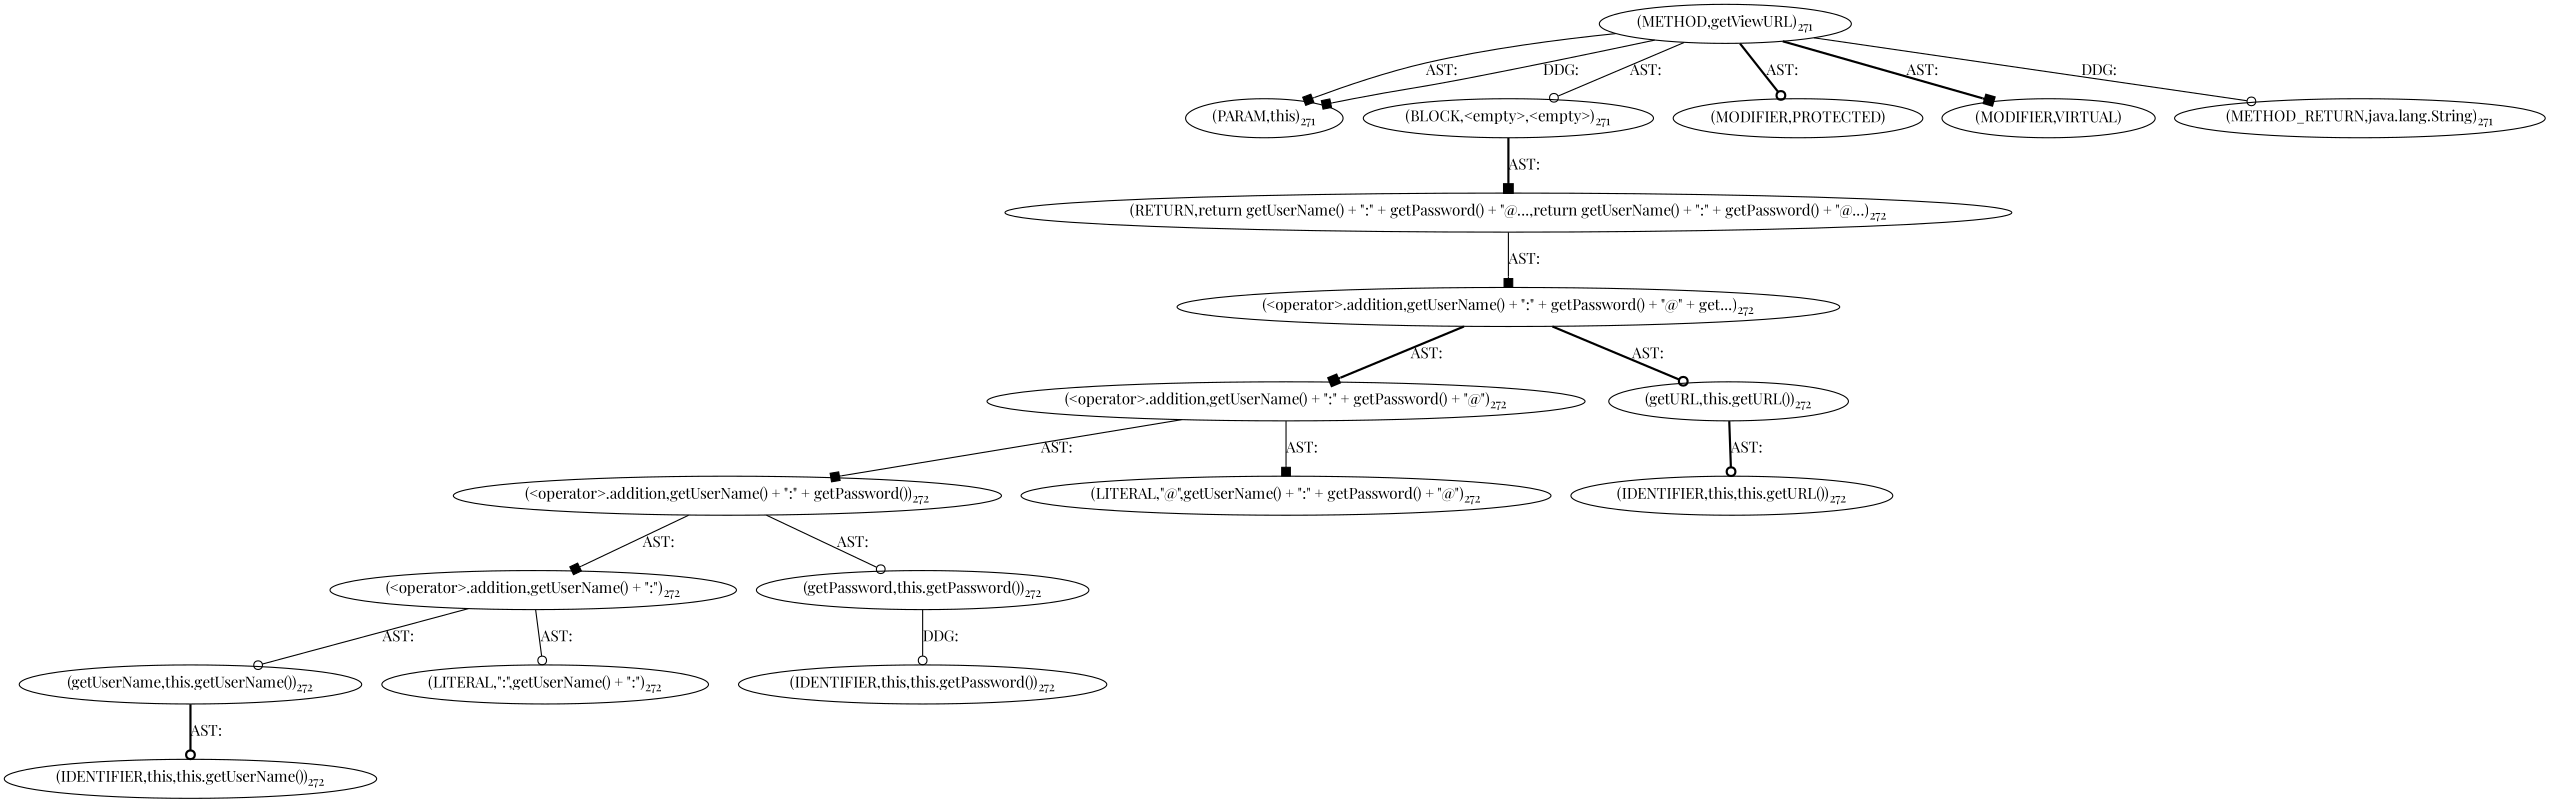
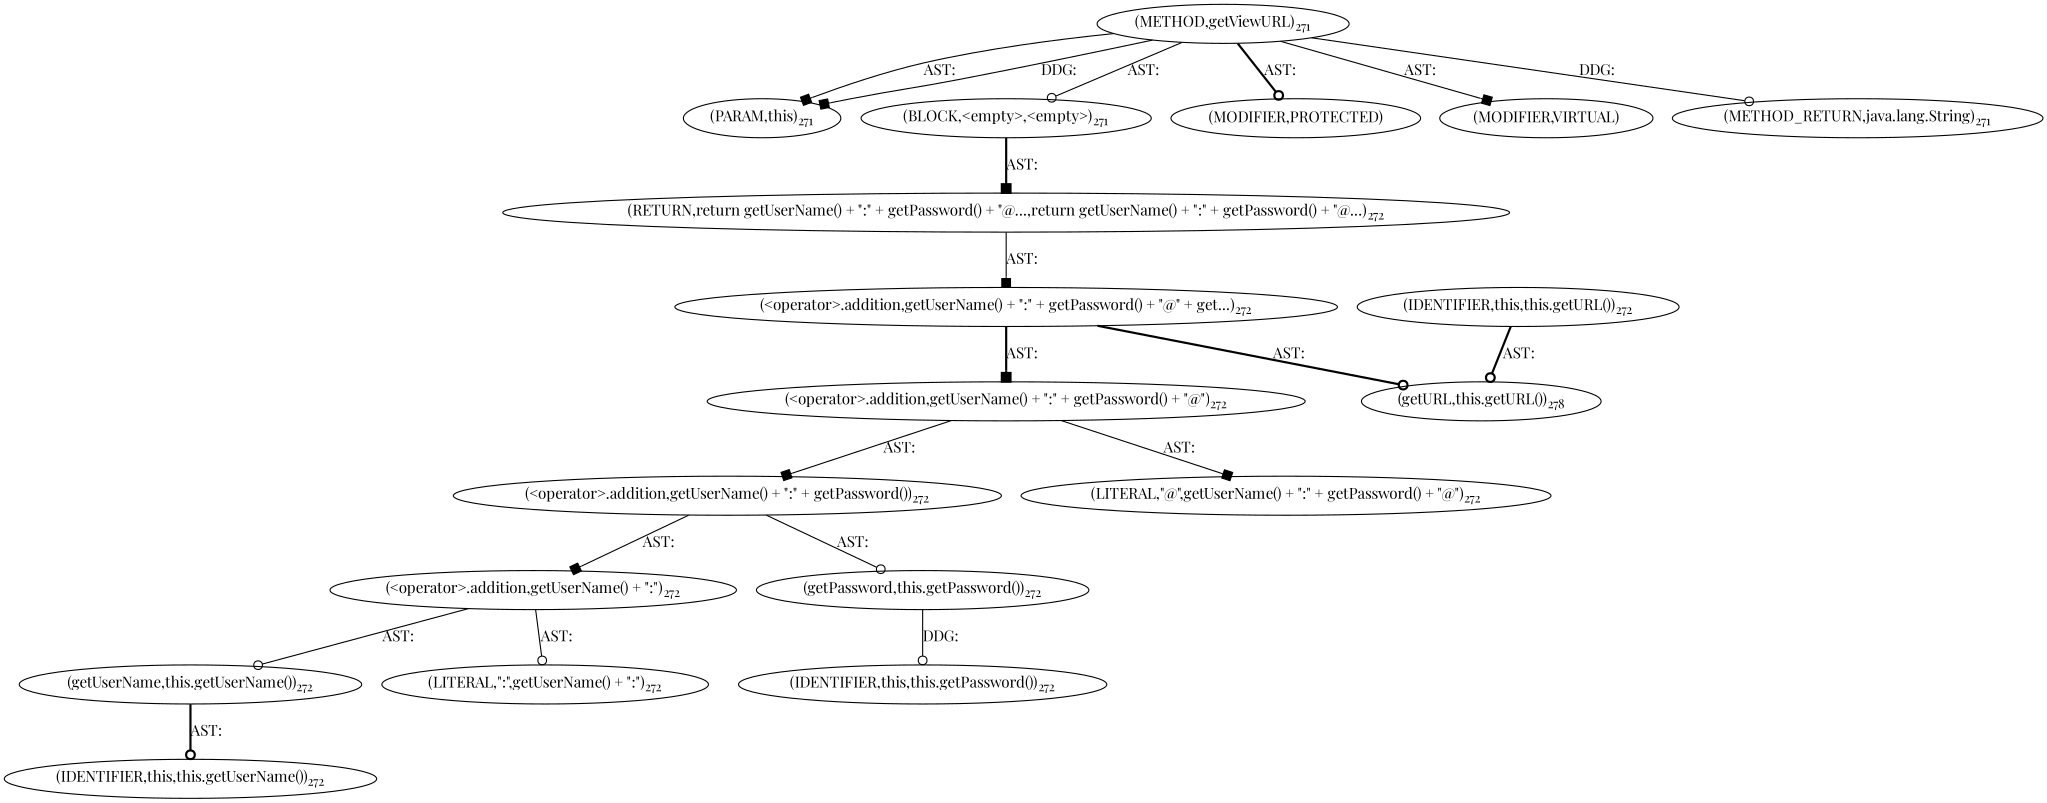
edge "(METHOD,getViewURL)" -> "(MODIFIER,VIRTUAL)": style bold -> solid
node "(getURL,this.getURL())": text "272" -> "278"
edge "(getURL,this.getURL())" -> "(IDENTIFIER,this,this.getURL())": reversed
